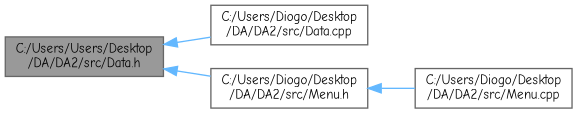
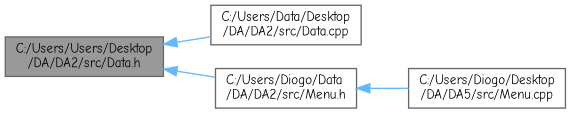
node "C:/Users/Diogo/Desktop /DA/DA2/src/Data.cpp": label "C:/Users/Diogo/Desktop /DA/DA2/src/Data.cpp" -> "C:/Users/Data/Desktop /DA/DA2/src/Data.cpp"
node "C:/Users/Diogo/Desktop /DA/DA2/src/Menu.h": label "C:/Users/Diogo/Desktop /DA/DA2/src/Menu.h" -> "C:/Users/Diogo/Data /DA/DA2/src/Menu.h"
node "C:/Users/Diogo/Desktop /DA/DA2/src/Menu.cpp": label "C:/Users/Diogo/Desktop /DA/DA2/src/Menu.cpp" -> "C:/Users/Diogo/Desktop /DA/DA5/src/Menu.cpp"
